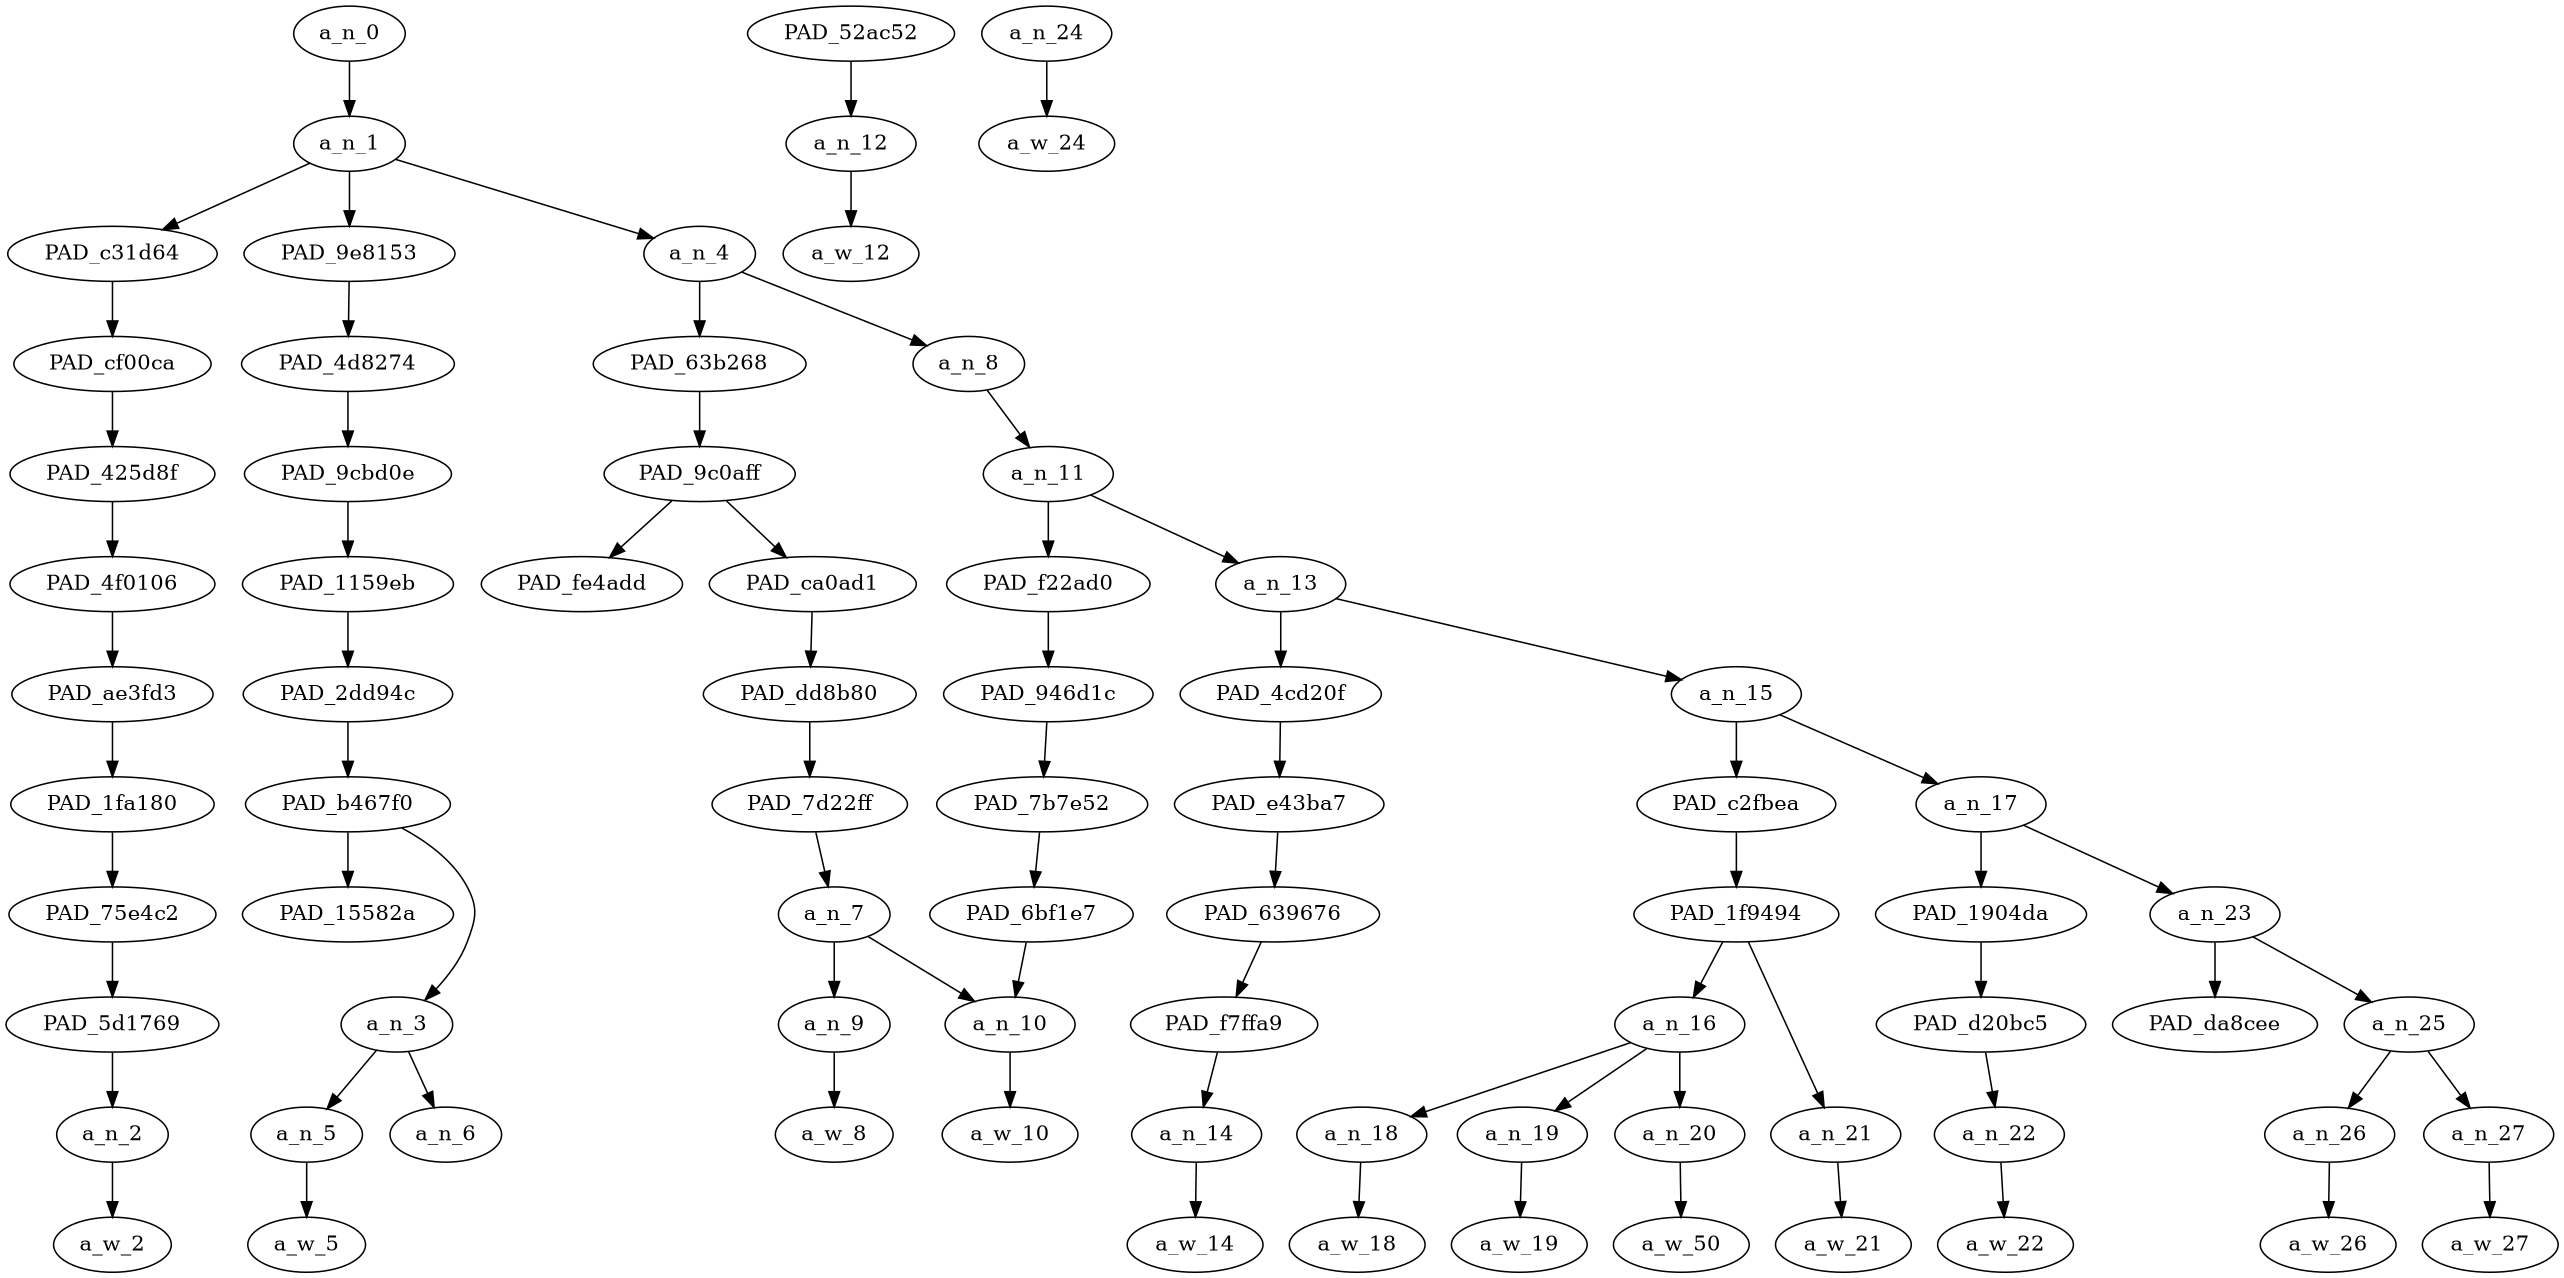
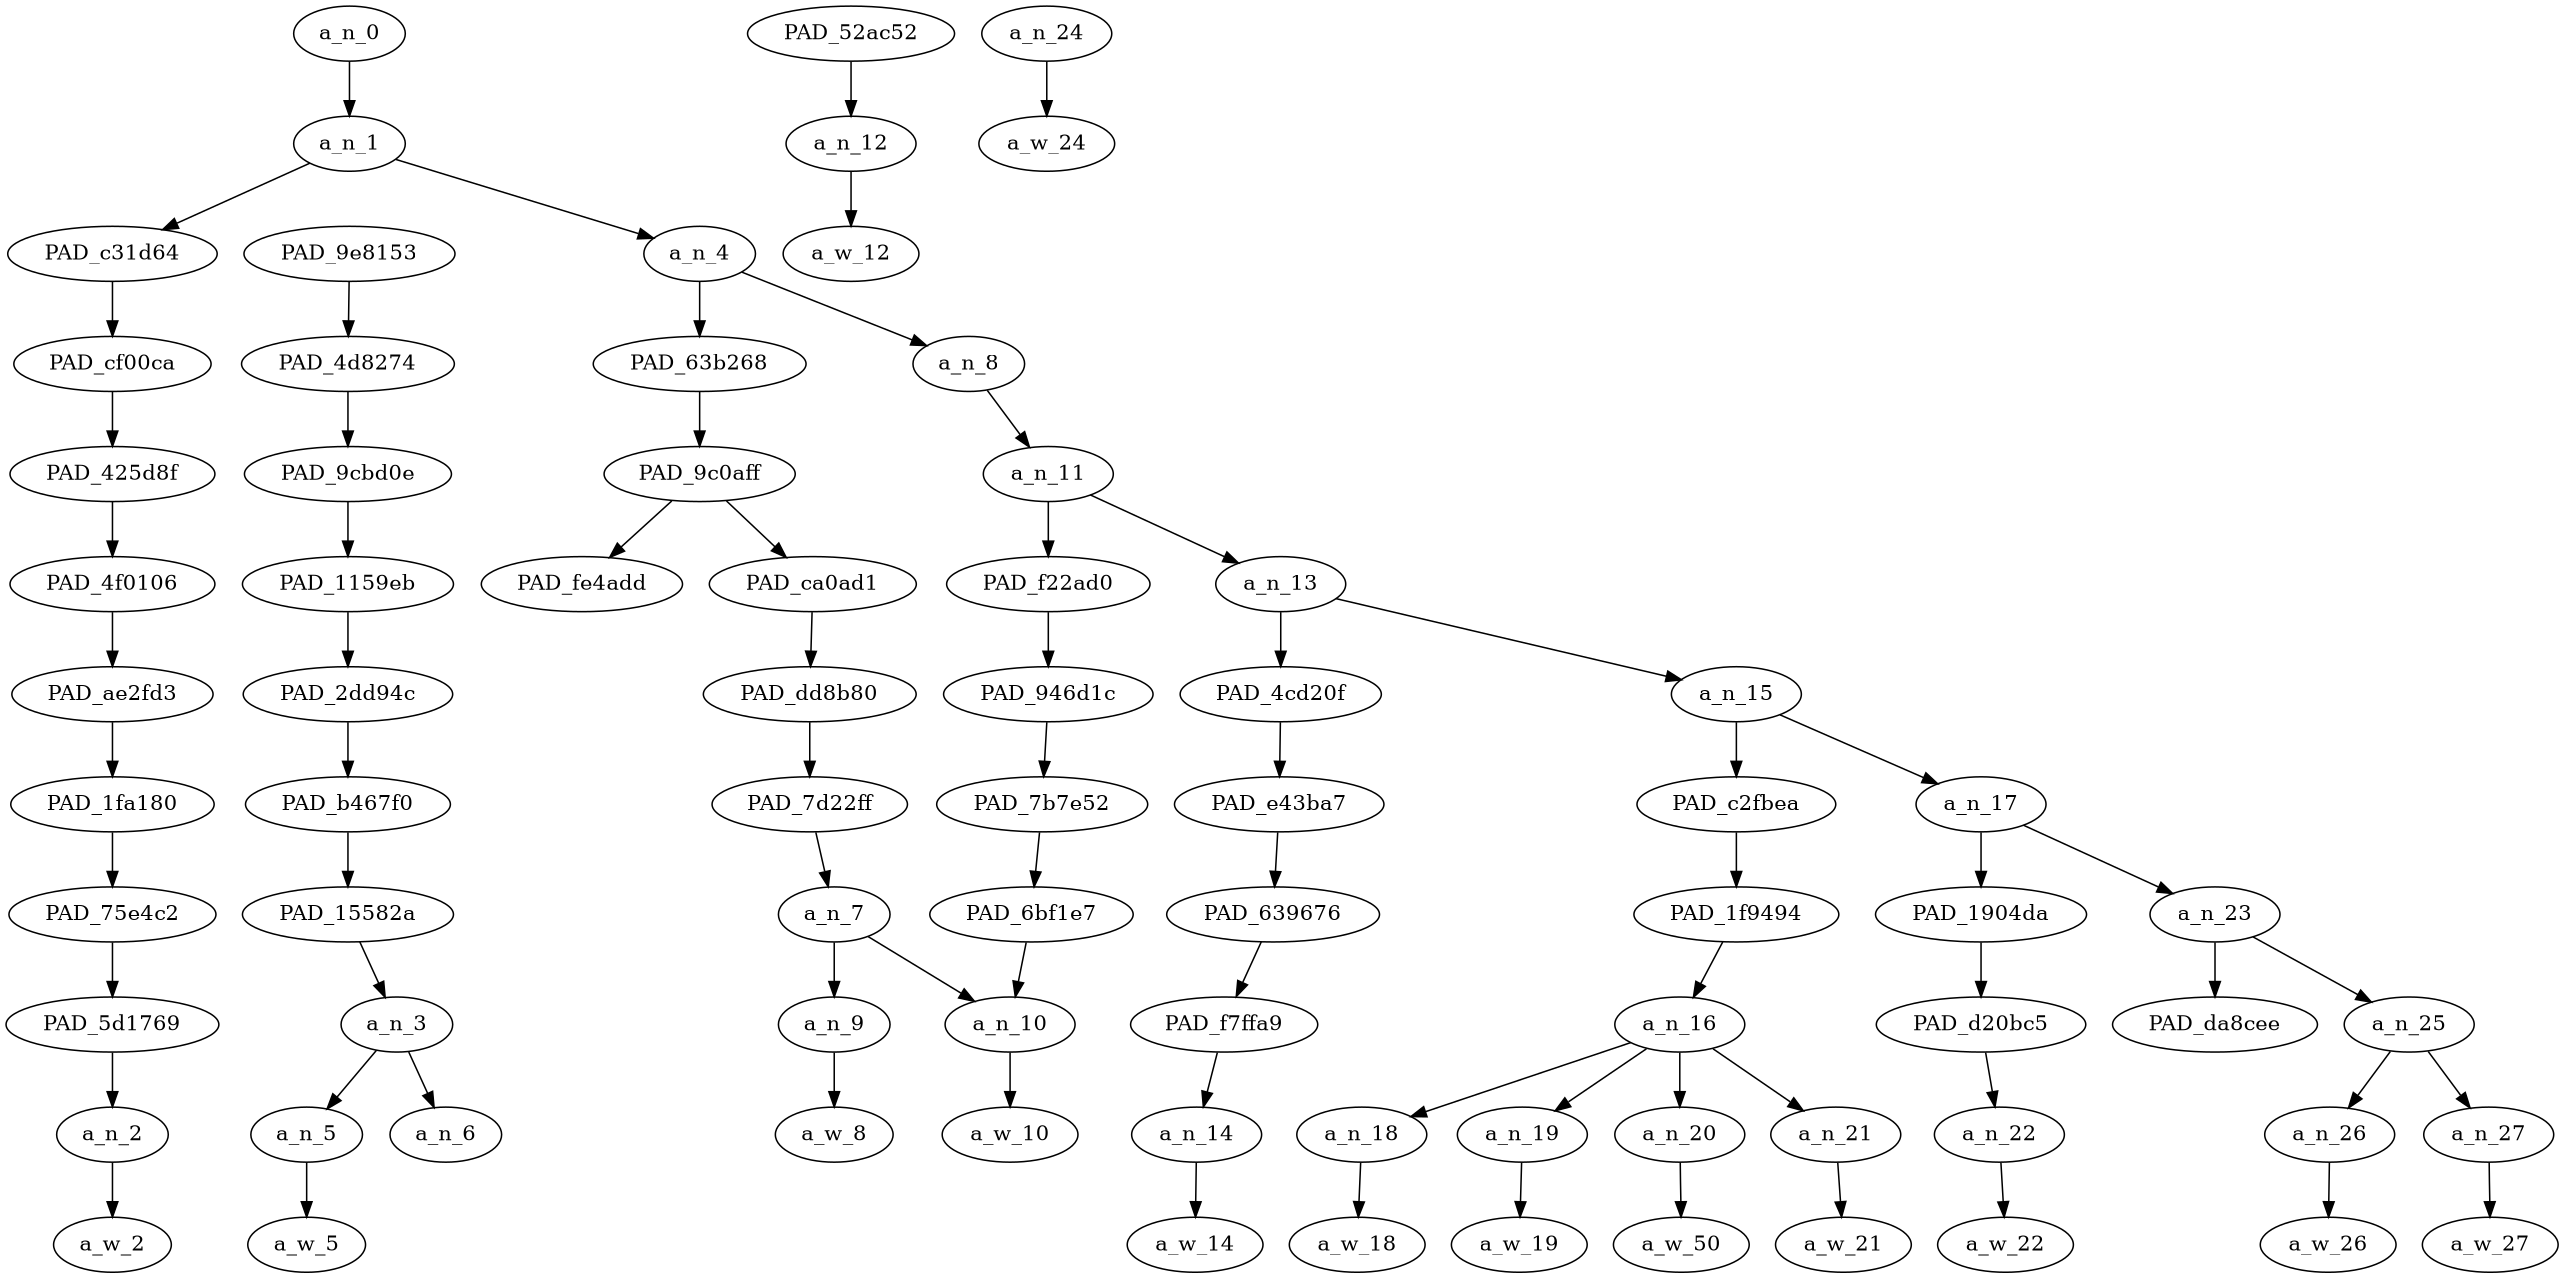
edge "a_n_1" -> "PAD_9e8153": removed
node "PAD_ae3fd3": label "PAD_ae3fd3" -> "PAD_ae2fd3"
edge "PAD_b467f0" -> "a_n_3": now "PAD_15582a" -> "a_n_3"
edge "PAD_1f9494" -> "a_n_21": now "a_n_16" -> "a_n_21"
